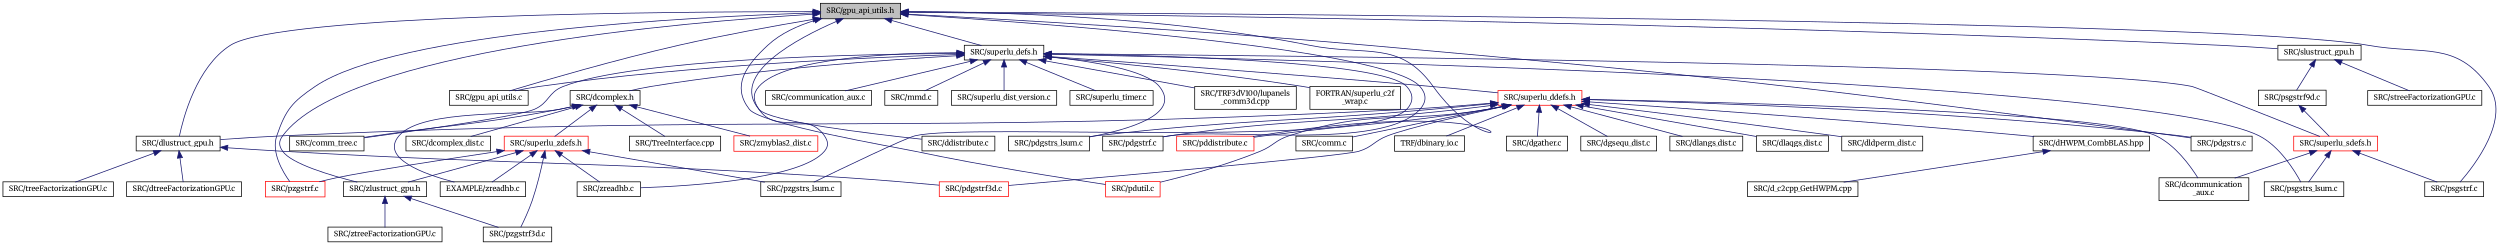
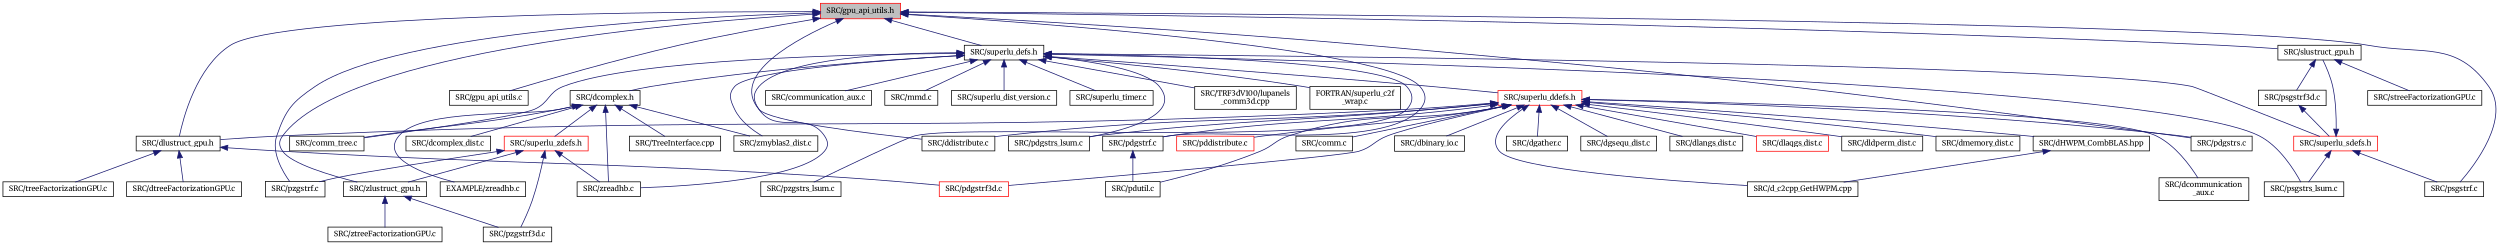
node "SRC/gpu_api_utils.h": color black -> red
edge "SRC/pddistribute.c" -> "SRC/gpu_api_utils.h": removed
edge "SRC/gpu_api_utils.c" -> "SRC/superlu_defs.h": now "SRC/zmyblas2_dist.c" -> "SRC/superlu_defs.h"
node "SRC/psgstrf9d.c": label "SRC/psgstrf9d.c" -> "SRC/psgstrf3d.c"
edge "SRC/ddistribute.c" -> "SRC/superlu_ddefs.h": added
edge "SRC/pdutil.c" -> "SRC/gpu_api_utils.h": now "SRC/pdutil.c" -> "SRC/pdgstrf.c"
node "SRC/zmyblas2_dist.c": color red -> black
node "TRF/dbinary_io.c": label "TRF/dbinary_io.c" -> "SRC/dbinary_io.c"
node "SRC/dlaqgs_dist.c": color black -> red
node "SRC/dmemory_dist.c": added
edge "SRC/zreadhb.c" -> "SRC/dcomplex.h": added
edge "SRC/pzgstrs_lsum.c" -> "SRC/superlu_zdefs.h": removed
edge "SRC/dcommunication _aux.c" -> "SRC/superlu_sdefs.h": now "SRC/slustruct_gpu.h" -> "SRC/superlu_sdefs.h"
edge "EXAMPLE/zreadhb.c" -> "SRC/superlu_zdefs.h": removed
edge "SRC/d_c2cpp_GetHWPM.cpp" -> "SRC/superlu_ddefs.h": added
node "SRC/pzgstrf.c": color red -> black
node "SRC/pdutil.c": color red -> black
